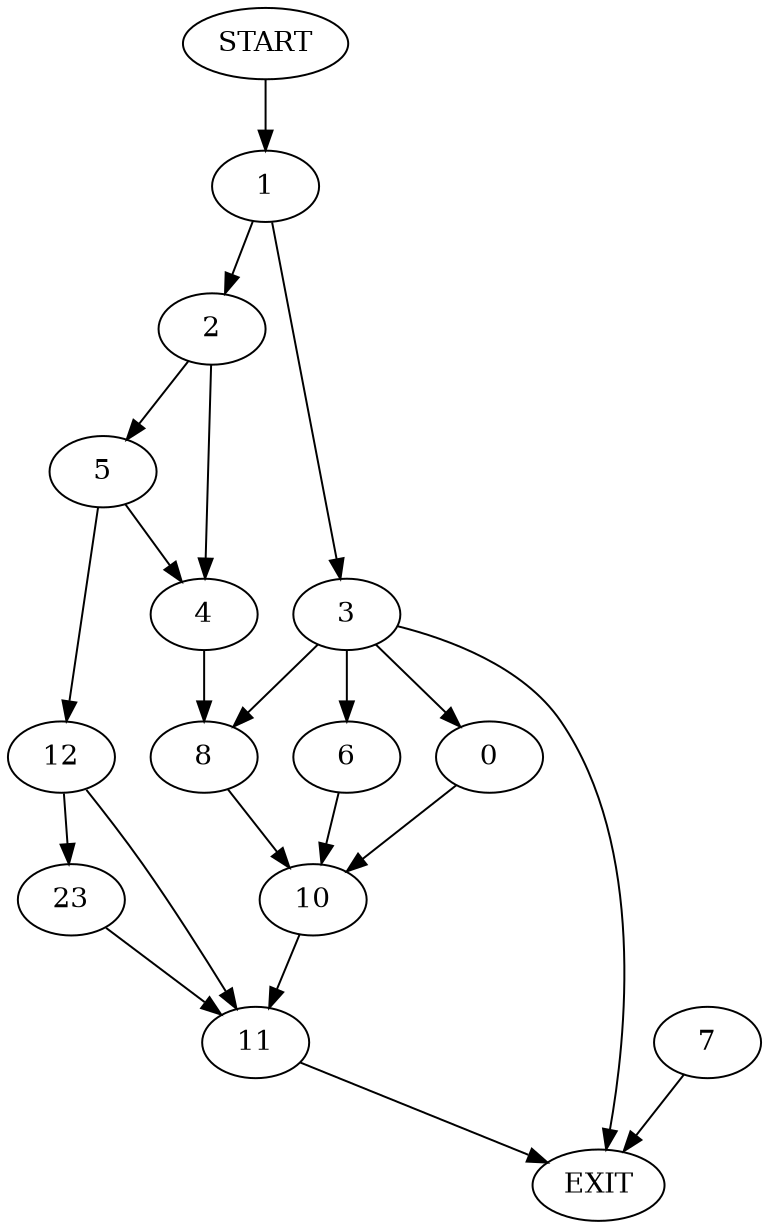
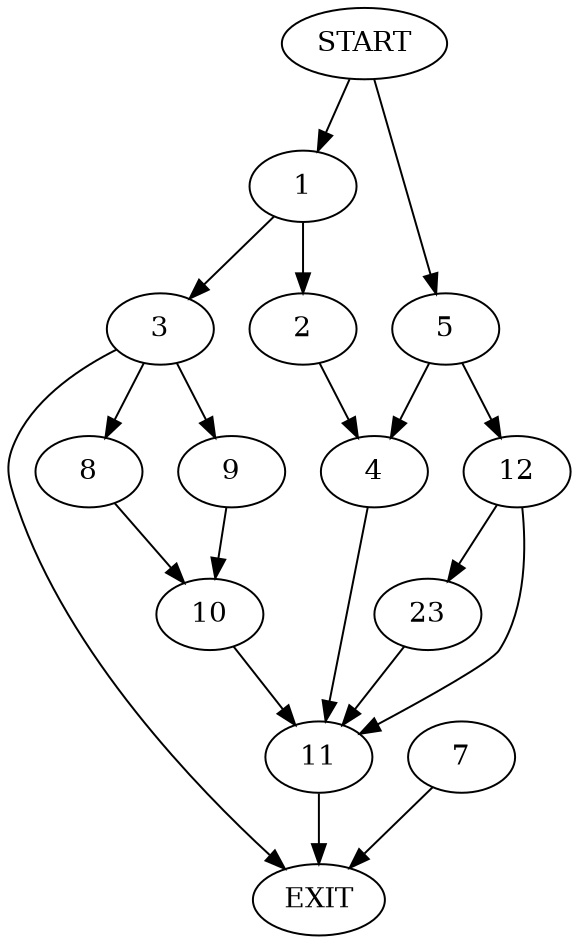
edge "2" -> "5": now "START" -> "5"
edge "4" -> "8": now "4" -> "11"
node "6": removed
node "0": label "0" -> "9"
